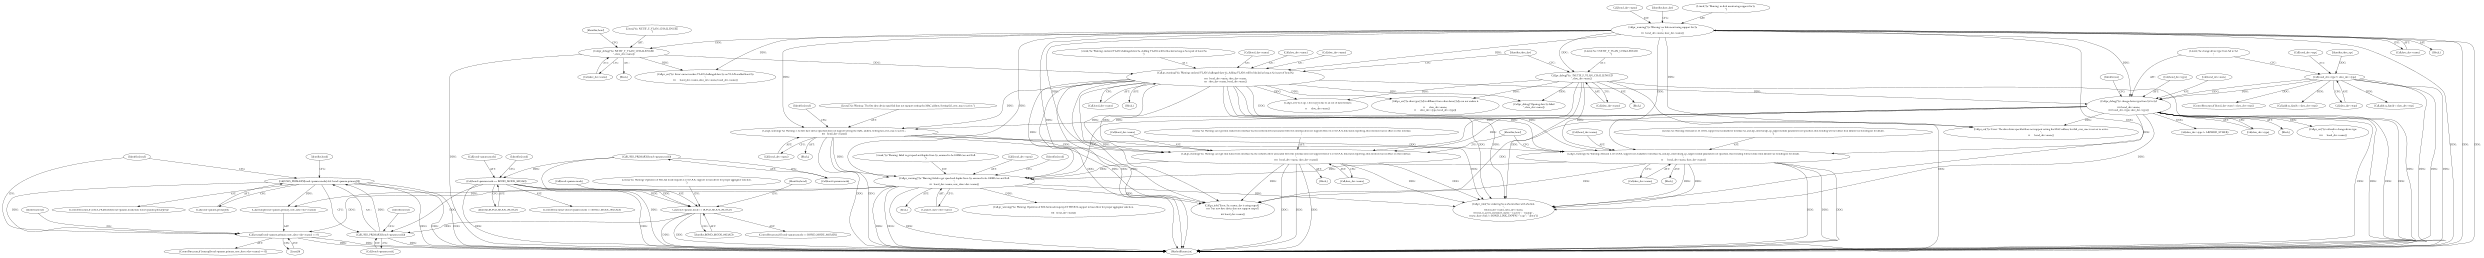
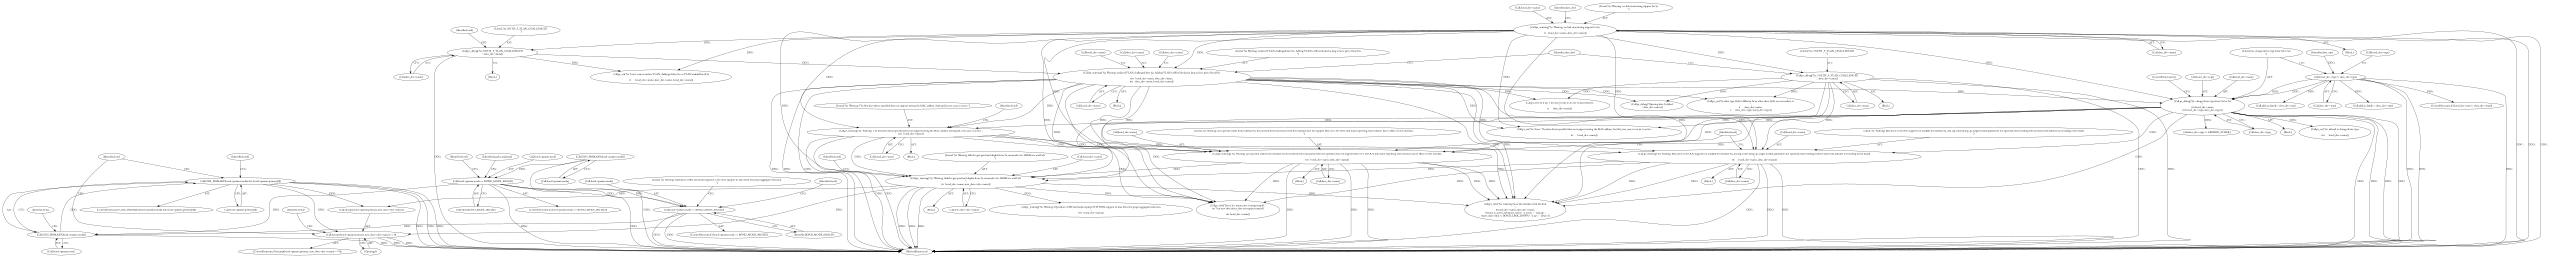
node "(Identifier,res)": label "(Identifier,res)" -> "(ControlStructure,res)"
node "(Identifier,lacpdu_multicast)": added
node "(Literal,0)": label "(Literal,0)" -> "(Opening,0)"
